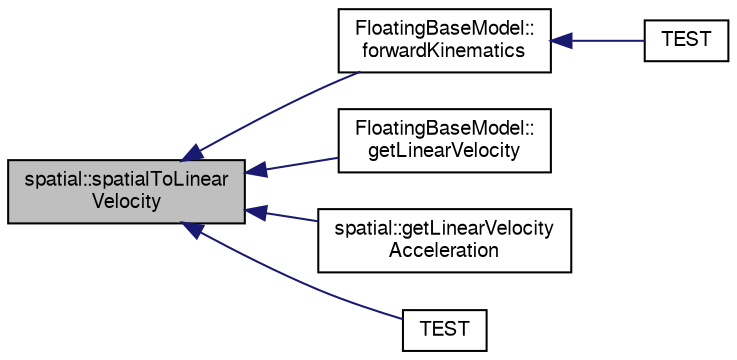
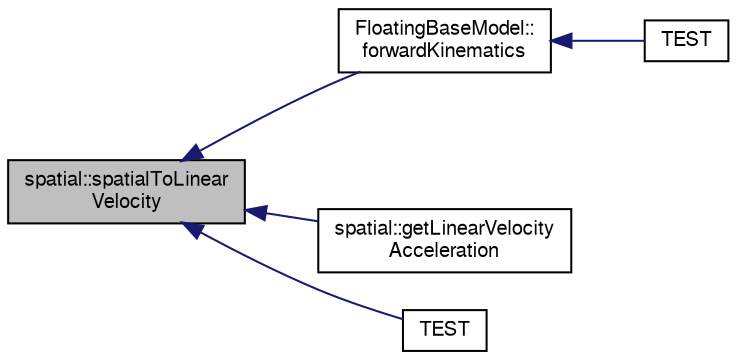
node "FloatingBaseModel:: getLinearVelocity": removed
